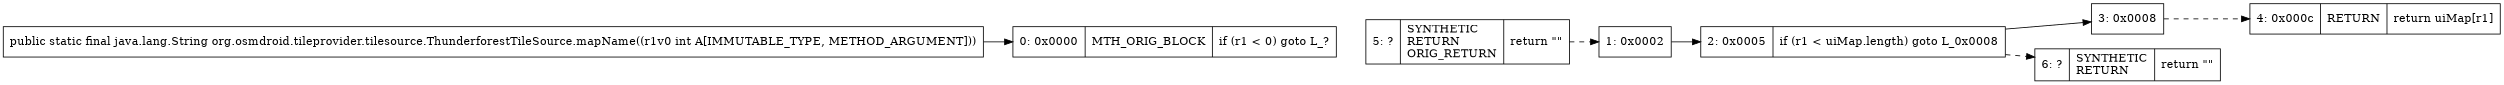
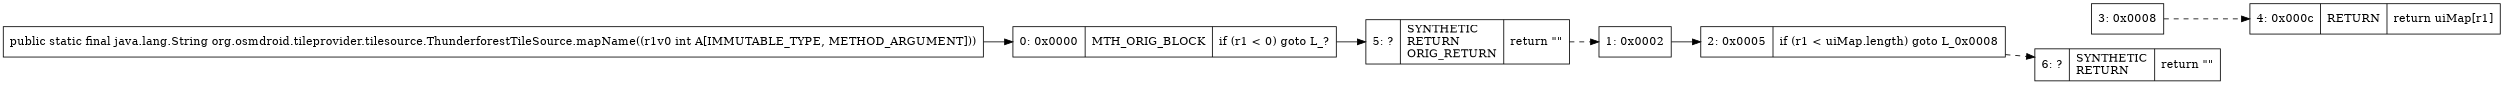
edge "2: 0x0005" -> "3: 0x0008": removed
edge "0: 0x0000" -> "5: ?": added
